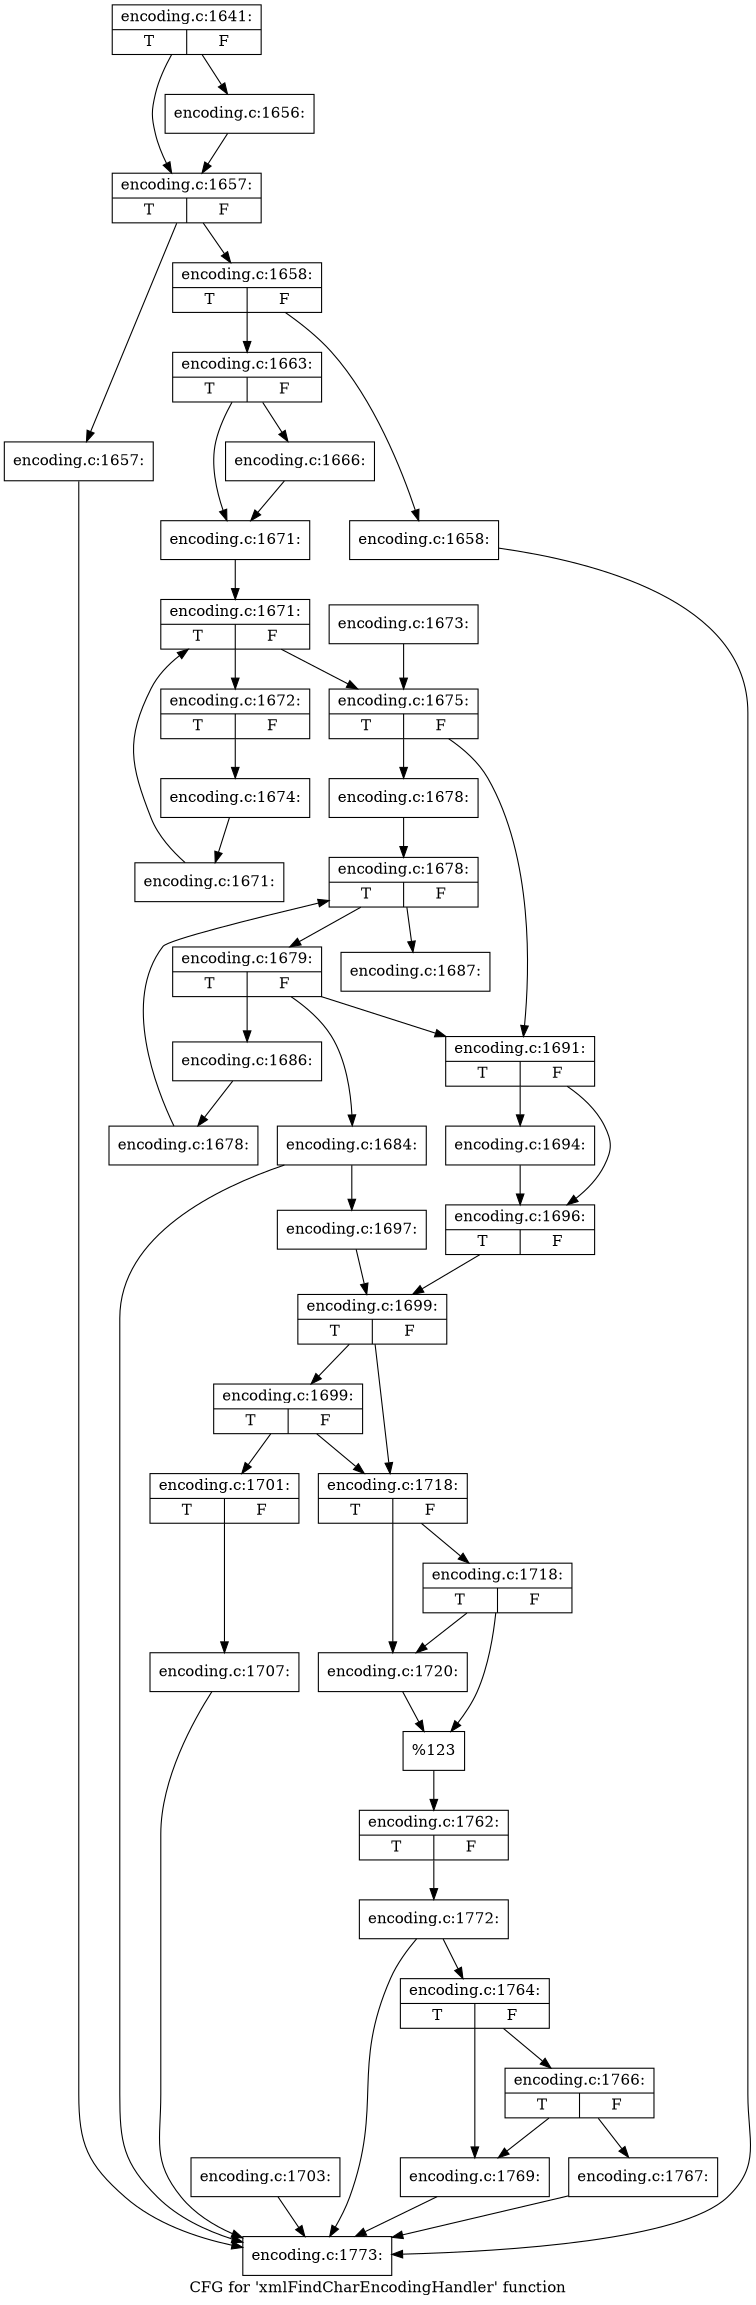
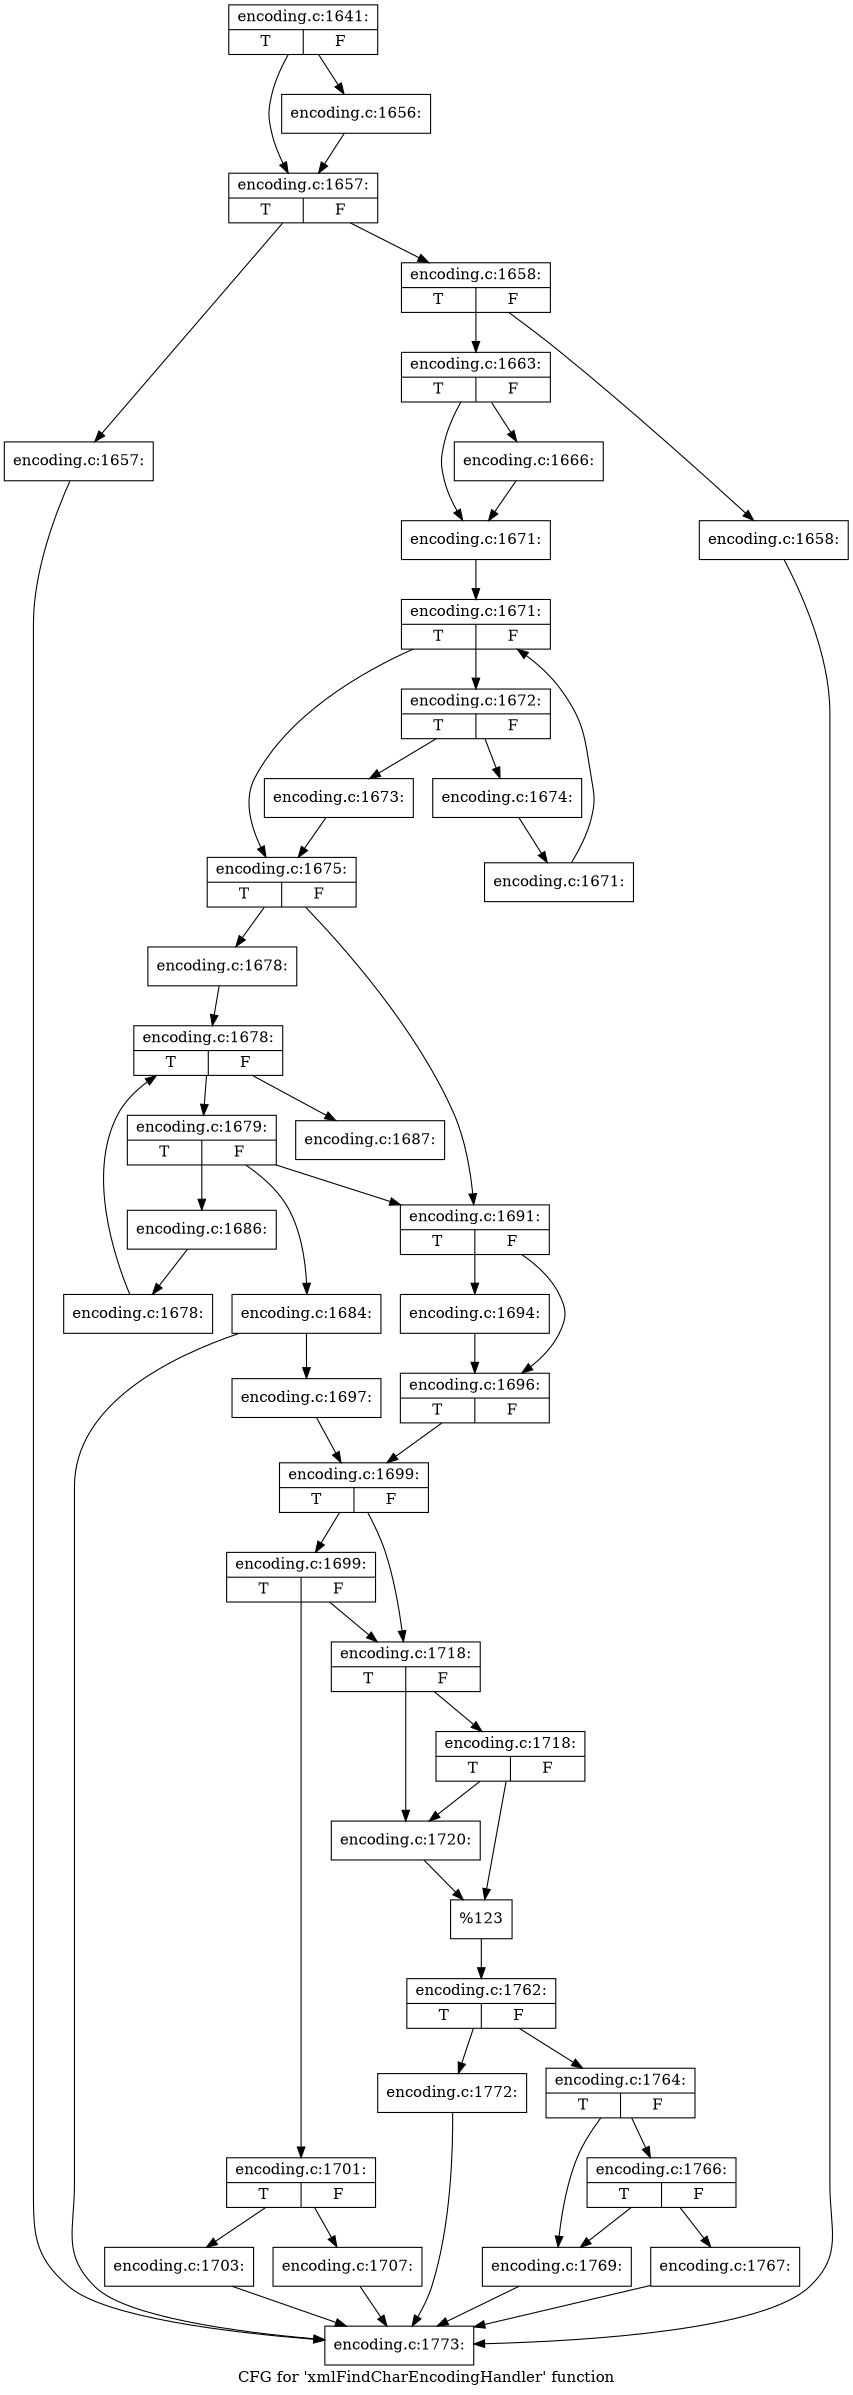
edge "encoding.c:1672:" -> "encoding.c:1673:": added
edge "encoding.c:1772:" -> "encoding.c:1764:": now "encoding.c:1762:" -> "encoding.c:1764:"
edge "encoding.c:1701:" -> "encoding.c:1703:": added
